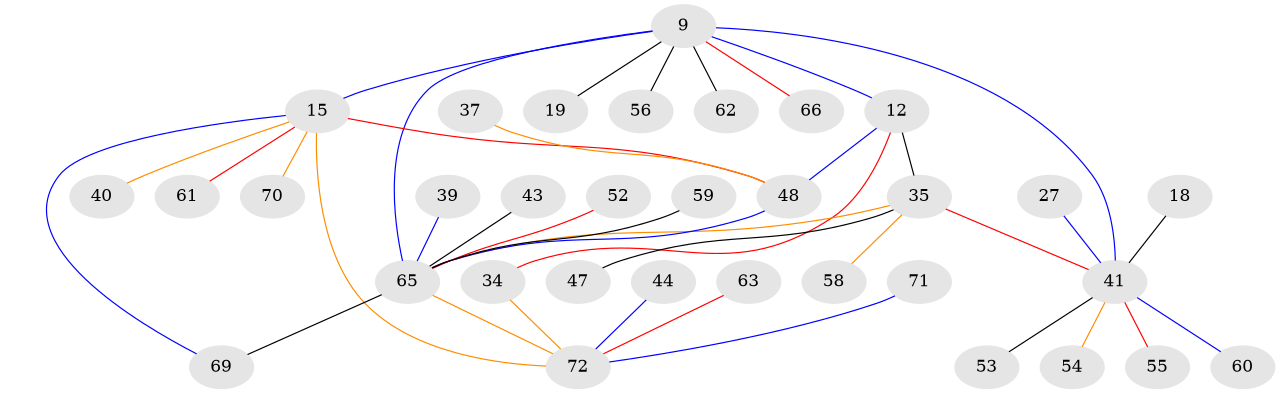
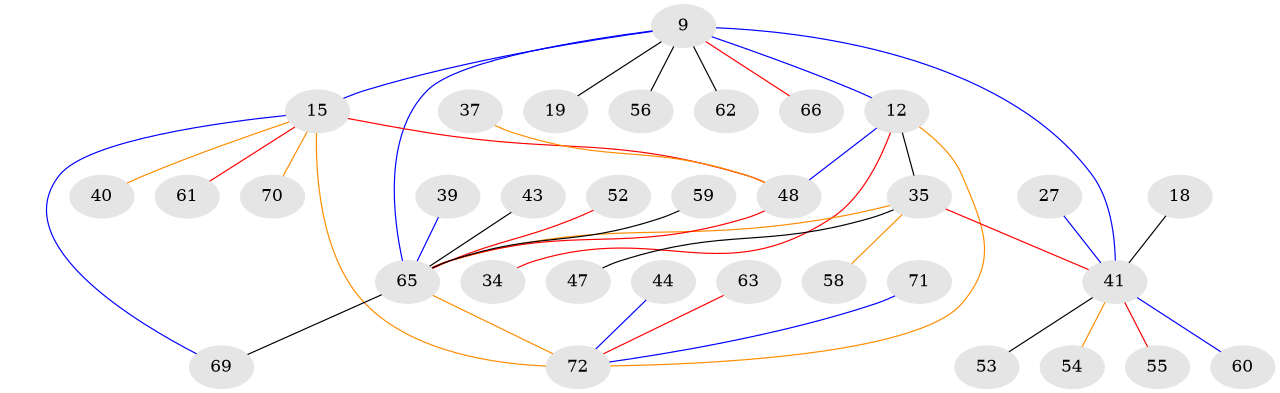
edge "48" -- "65": color blue -> red
edge "34" -- "72": now "12" -- "72"
